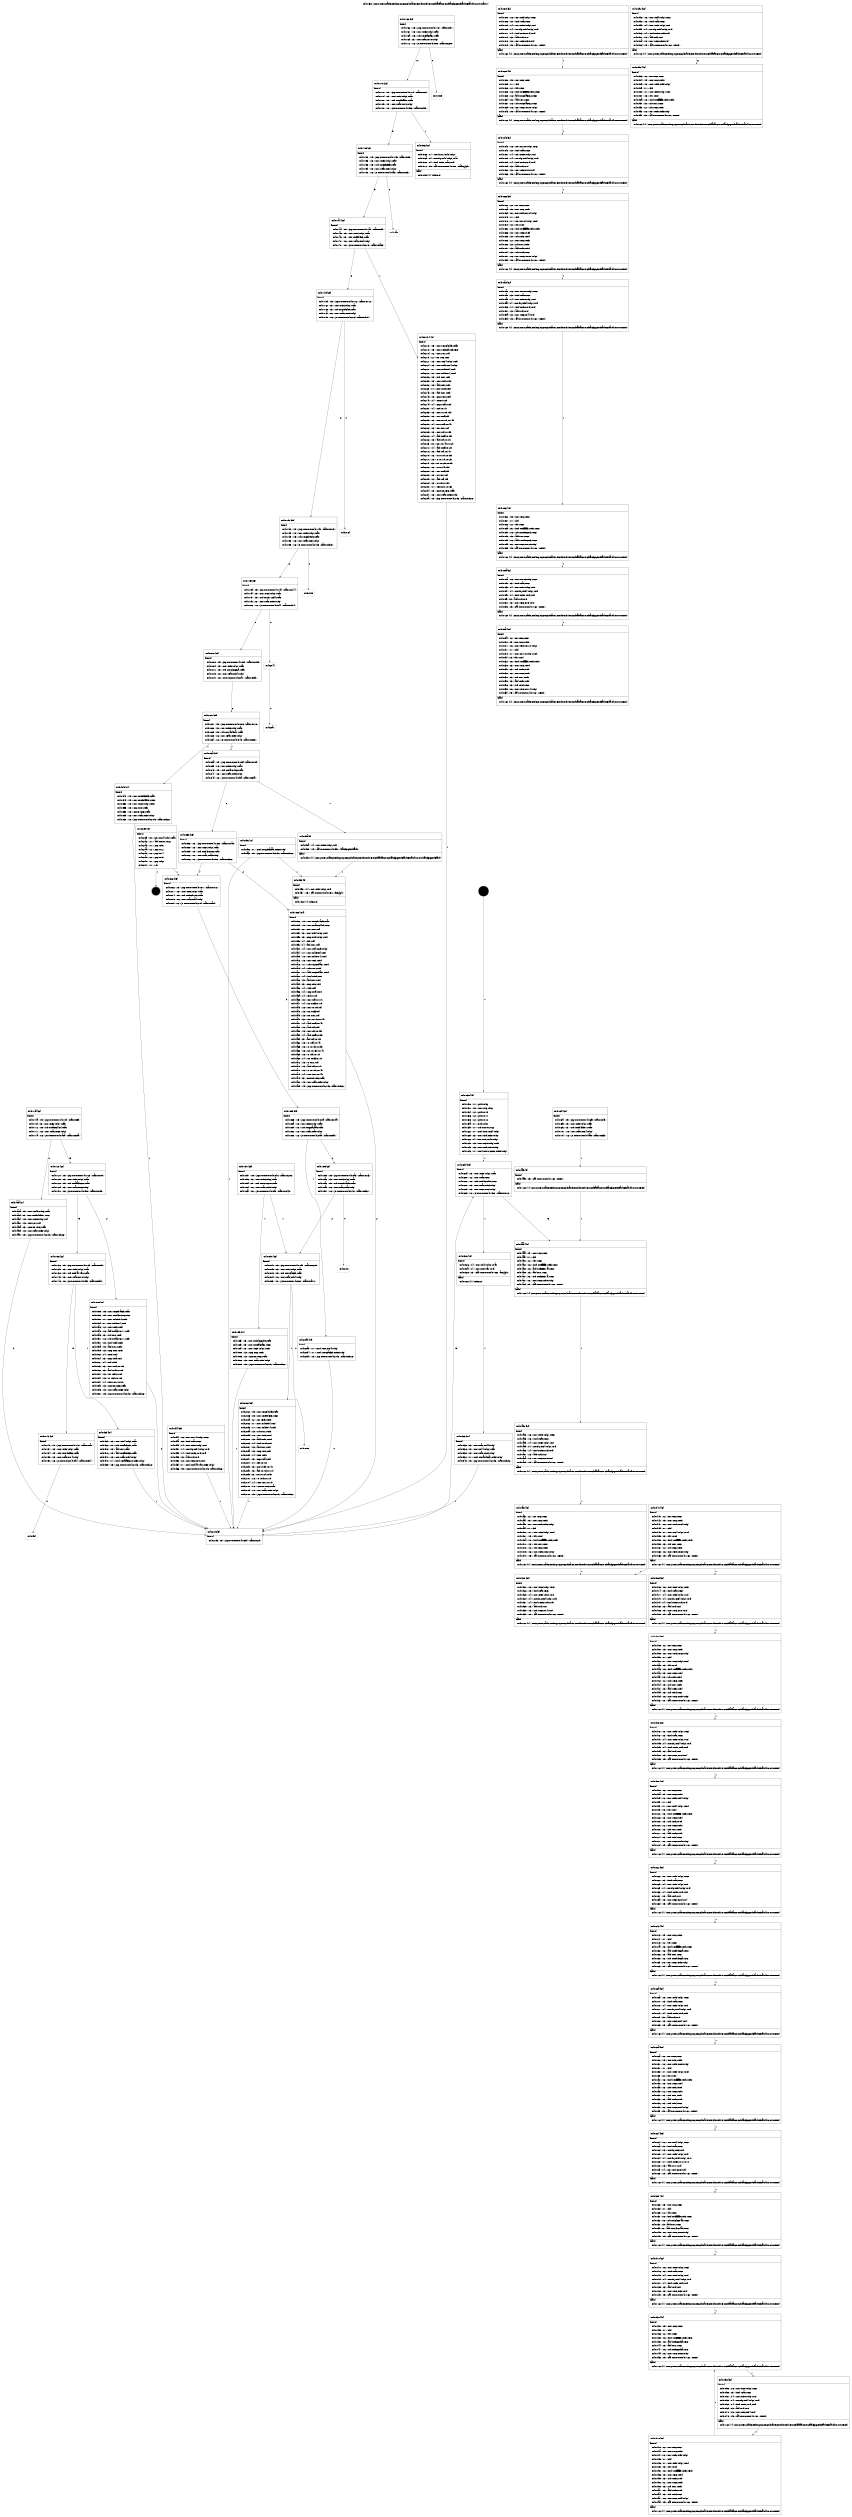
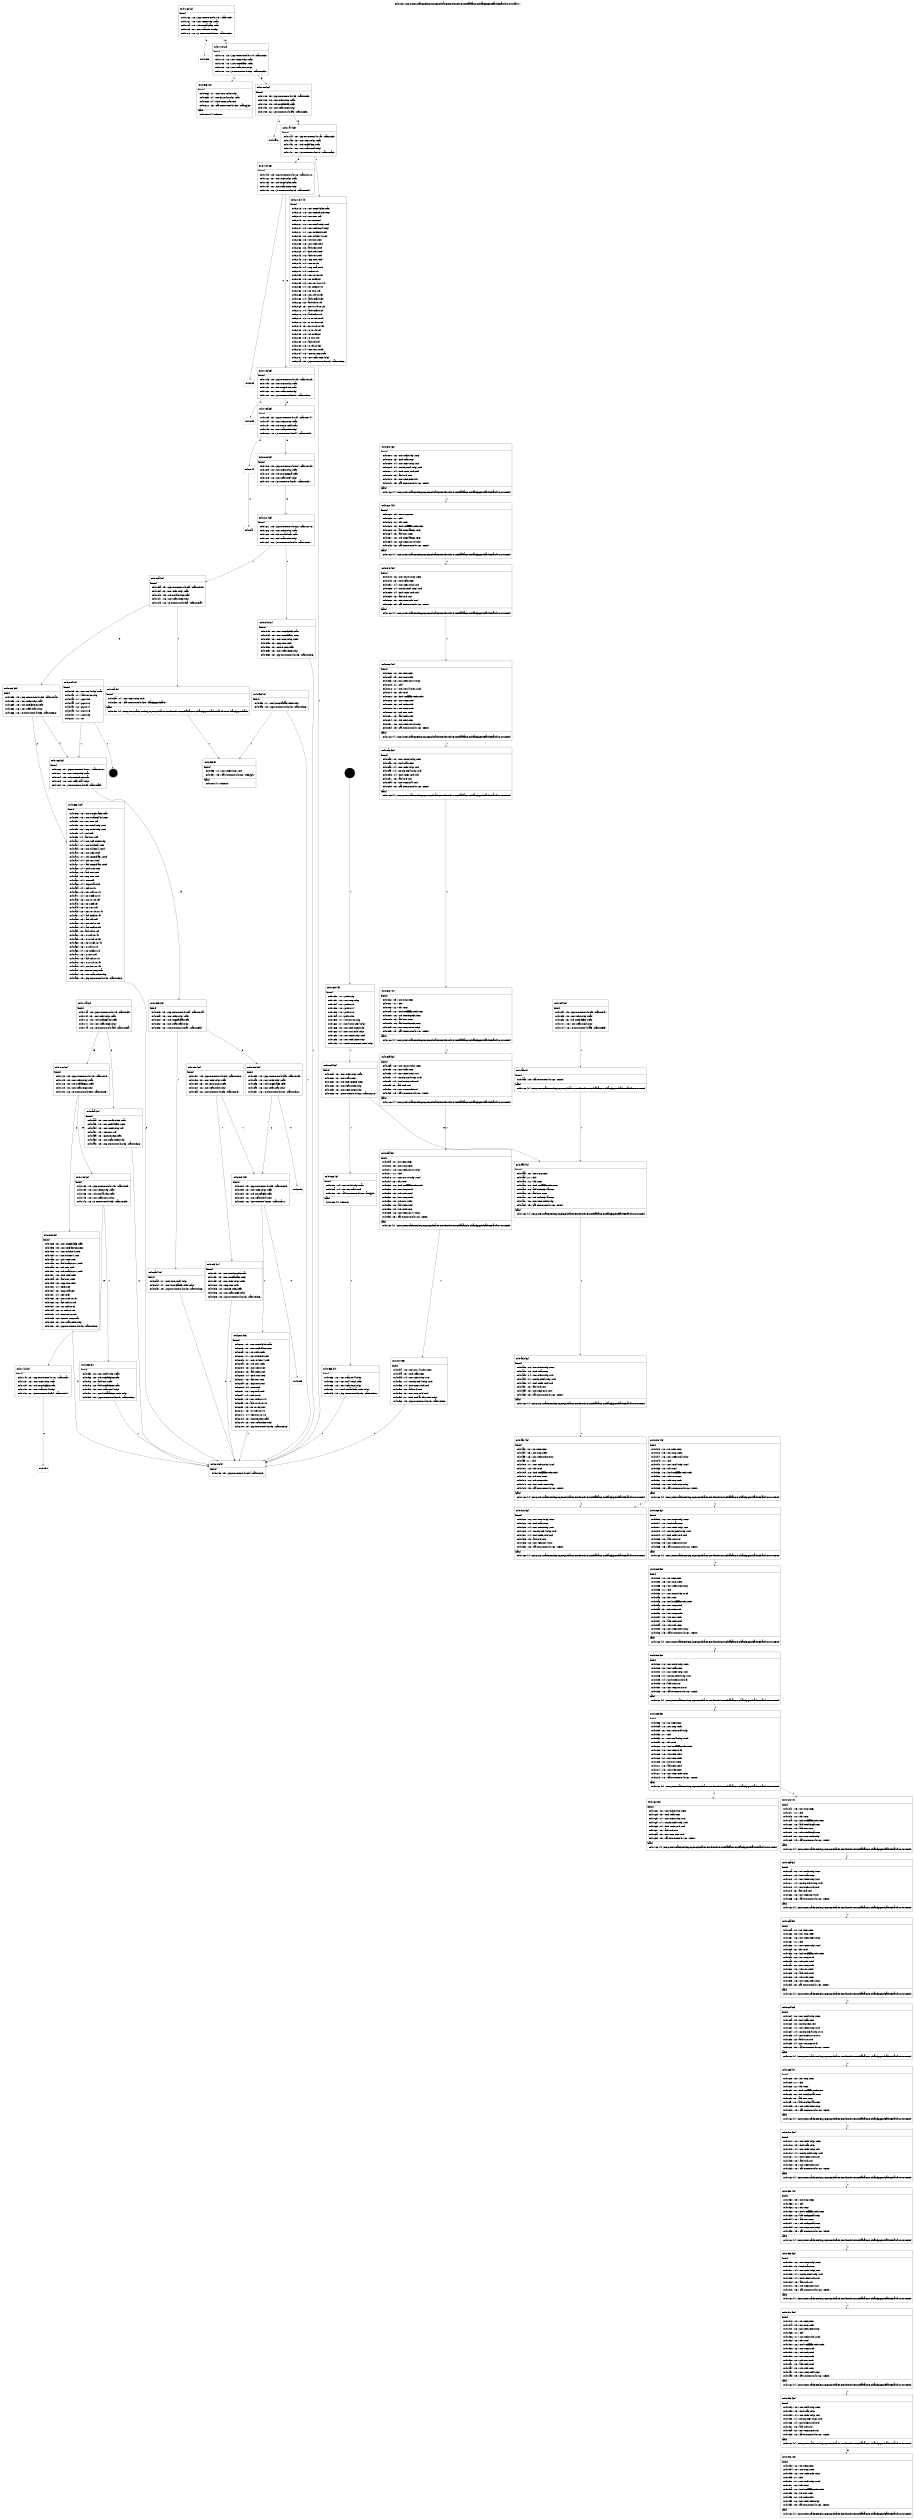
edge "0x401f0a [58]" -> "0x401f44 [39]": added, label "1"
edge "0x4021d6 [5]" -> "0x4016dd [23]": removed, label "16"
edge "0x401c22 [32]" -> "0x401c42 [40]": now "0x401be8 [58]" -> "0x401c42 [40]"
edge "0x401d78 [58]" -> "0x401d30 [40]": now "0x401d78 [58]" -> "0x401db2 [32]"
